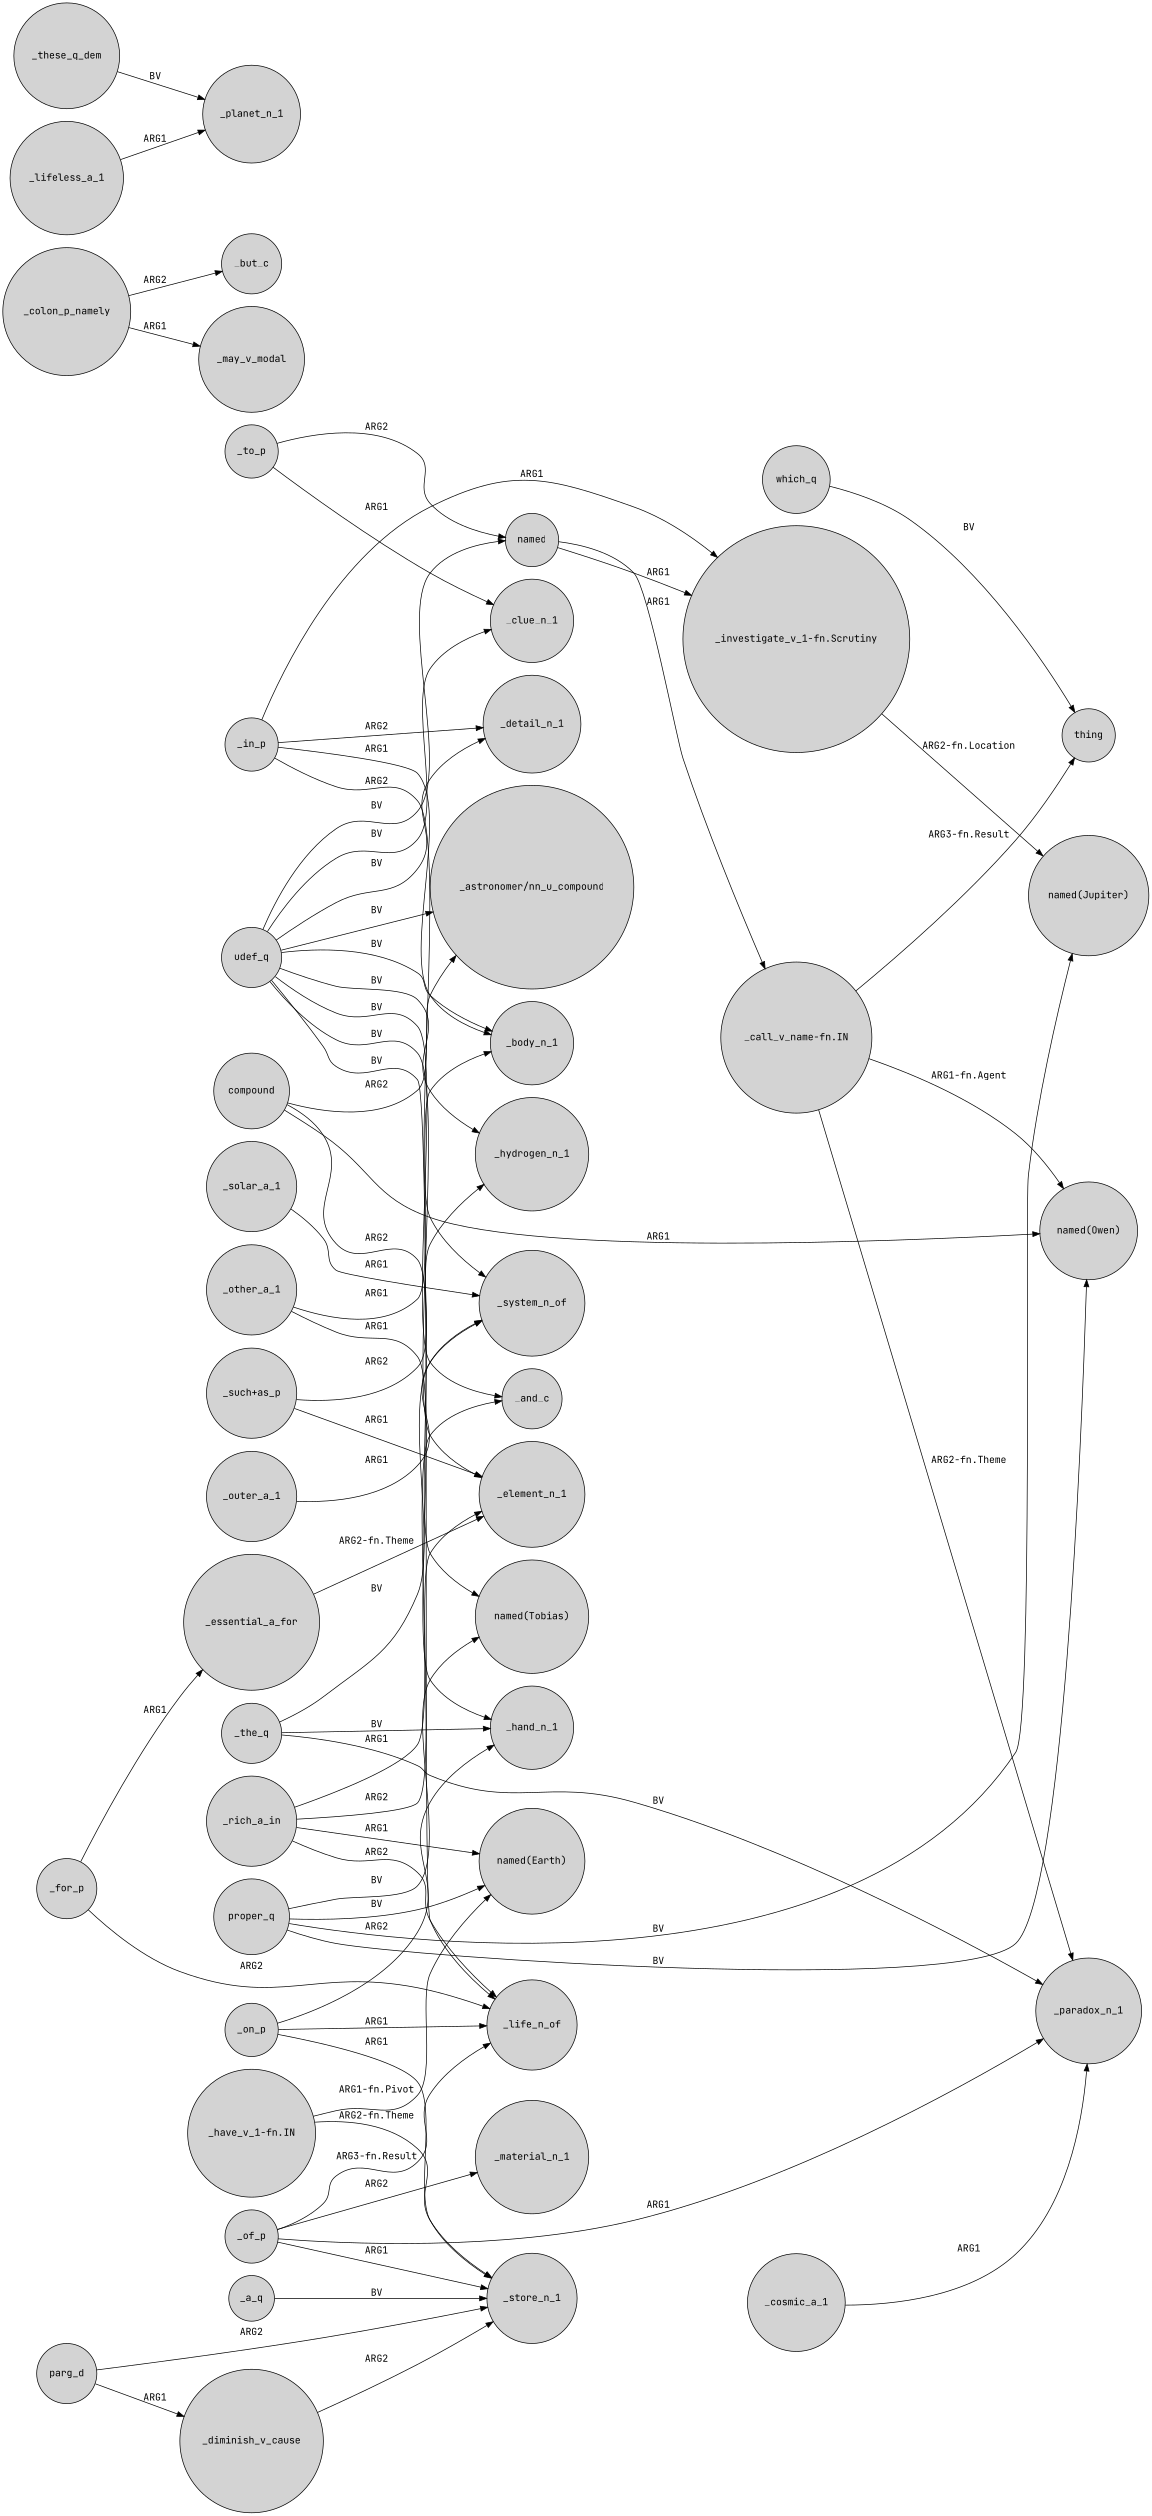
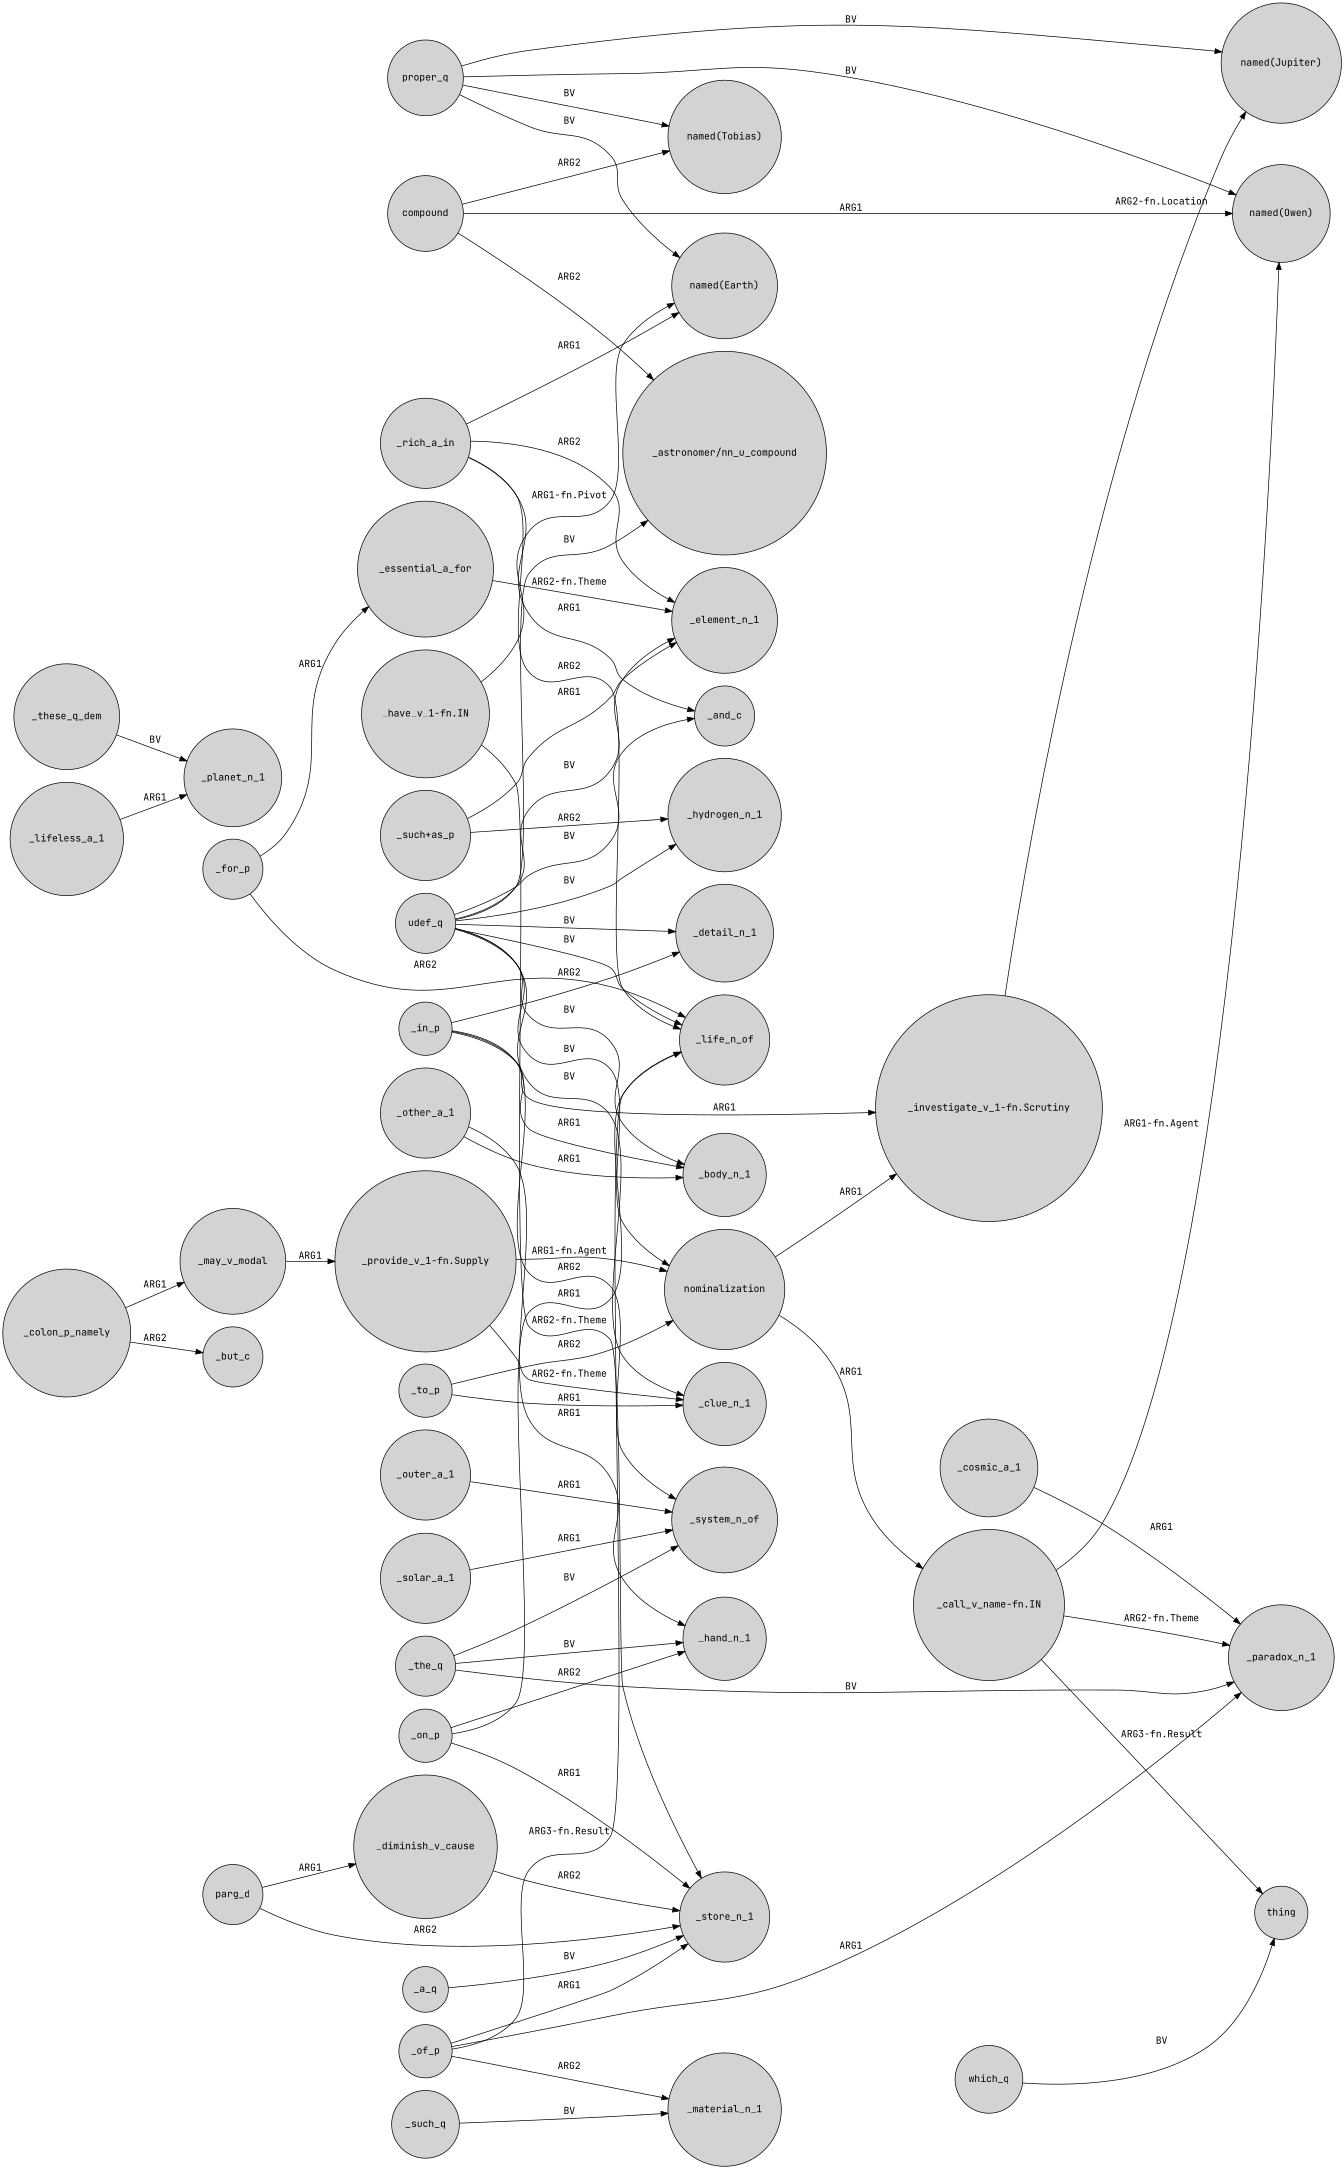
node "named": label "named" -> "nominalization"
node "_provide_v_1-fn.Supply": added
node "_such_q": added
